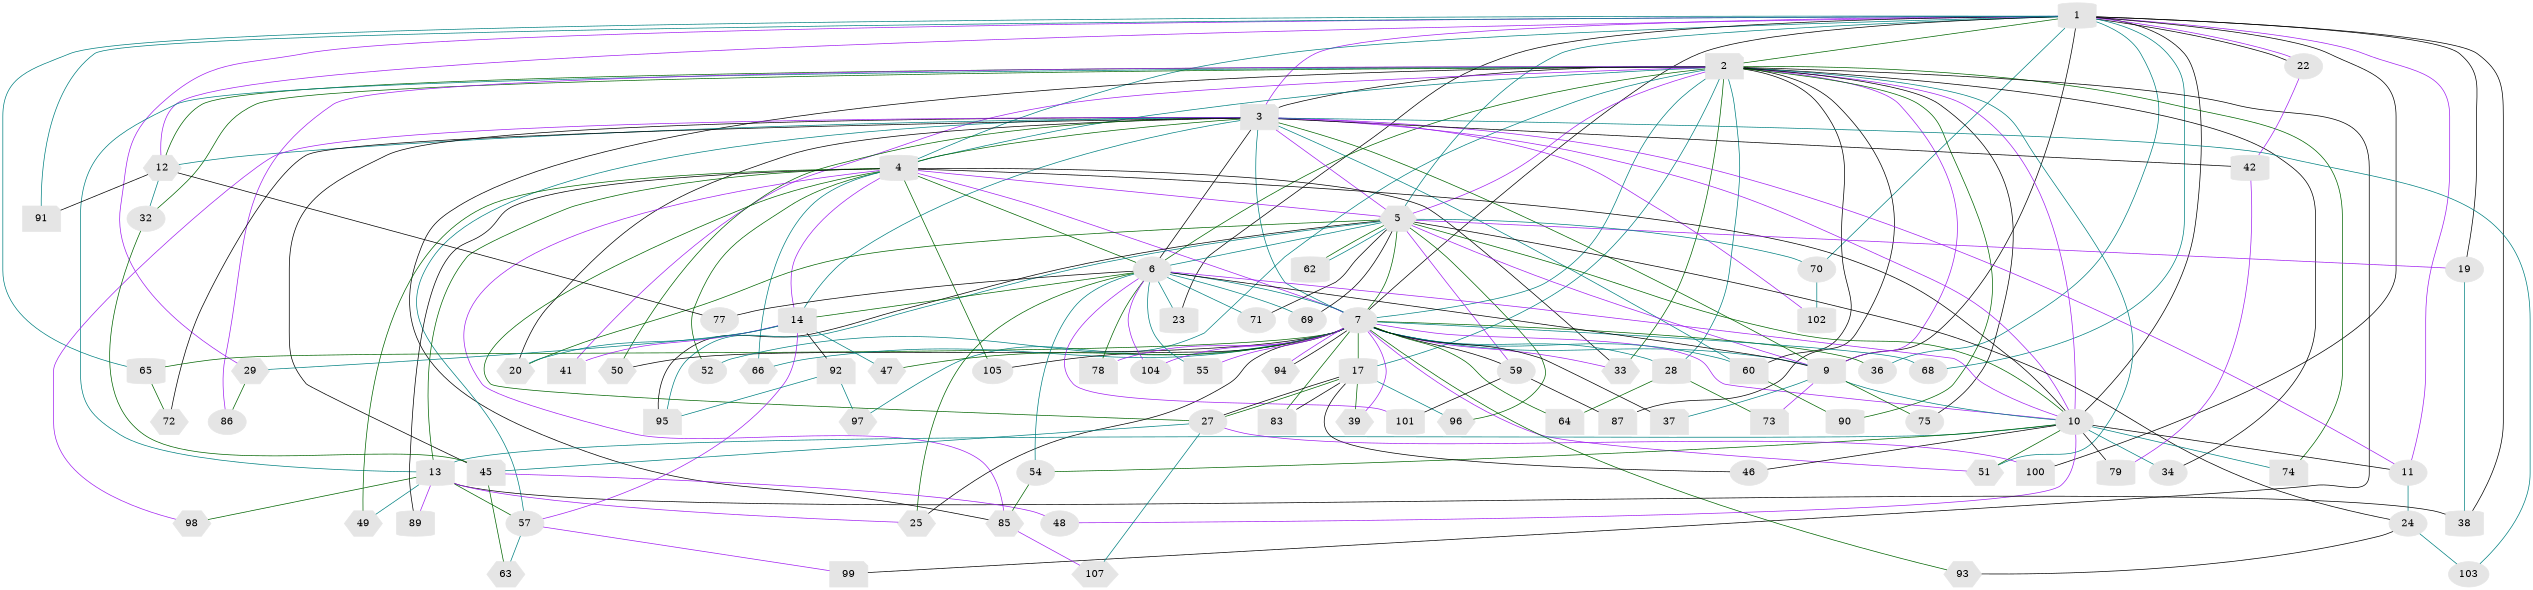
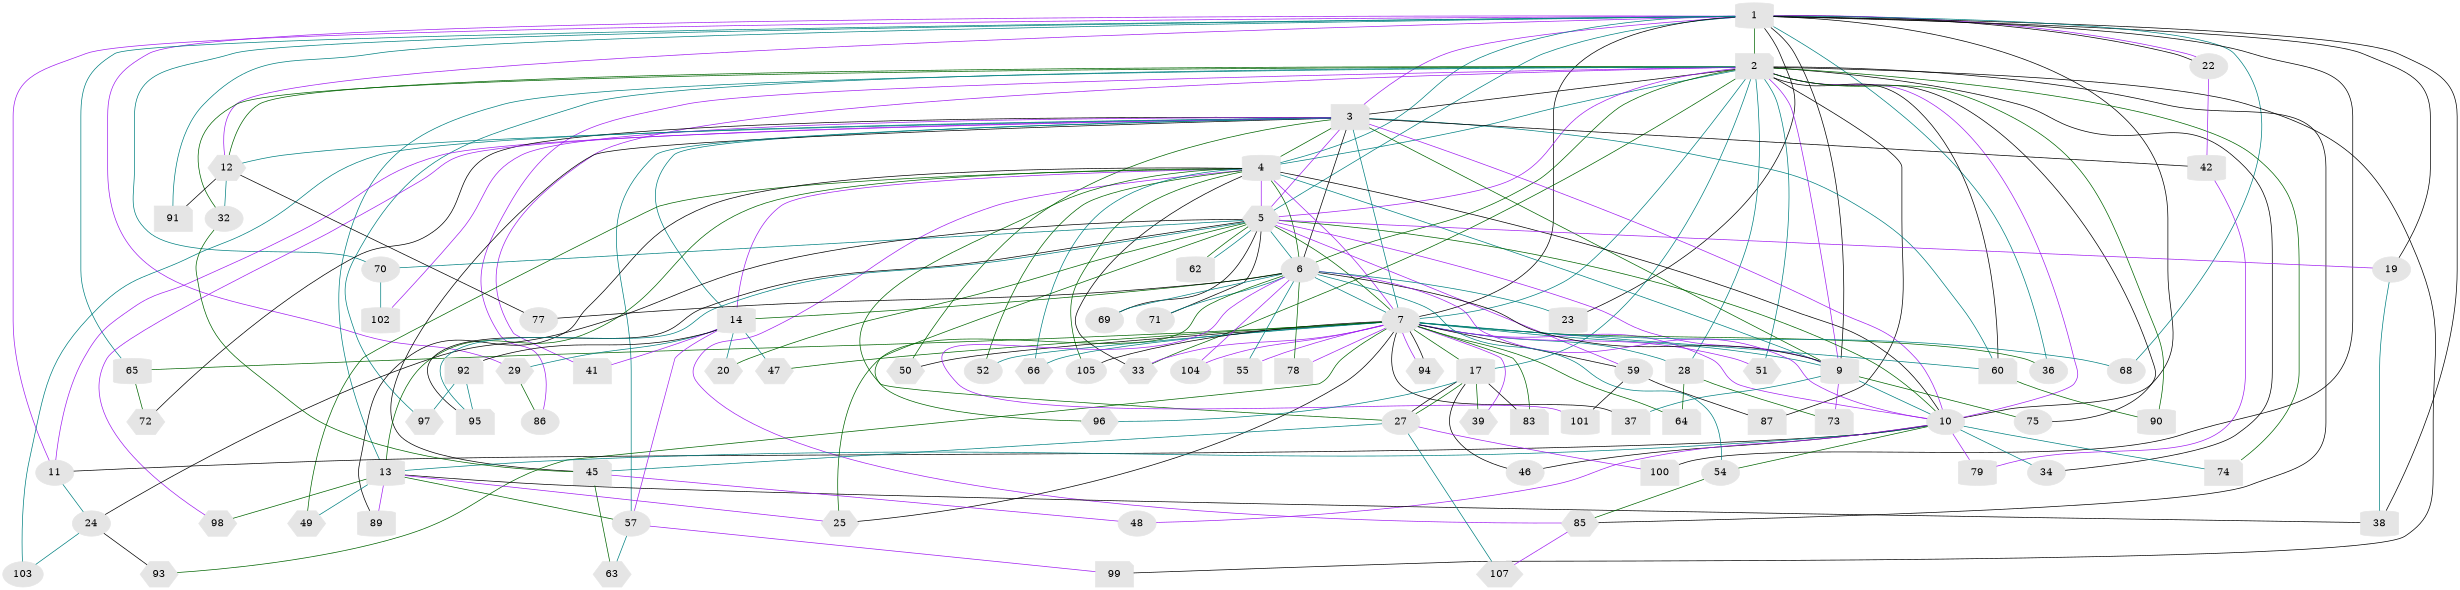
edge "3" -- "20": removed
edge "4" -- "9": added
edge "10" -- "79": color black -> purple
edge "10" -- "51": removed
